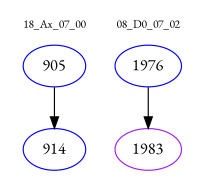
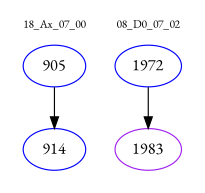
node "1976": label "1976" -> "1972"
